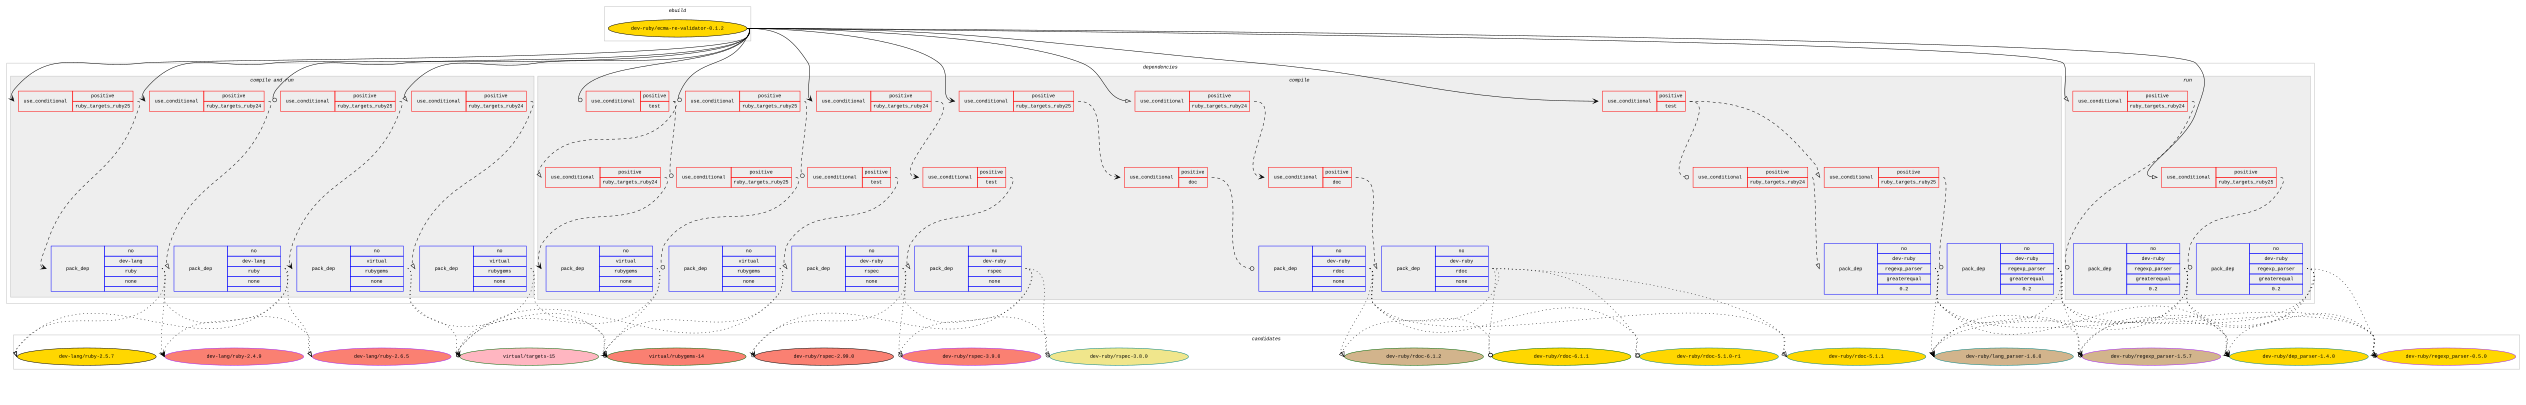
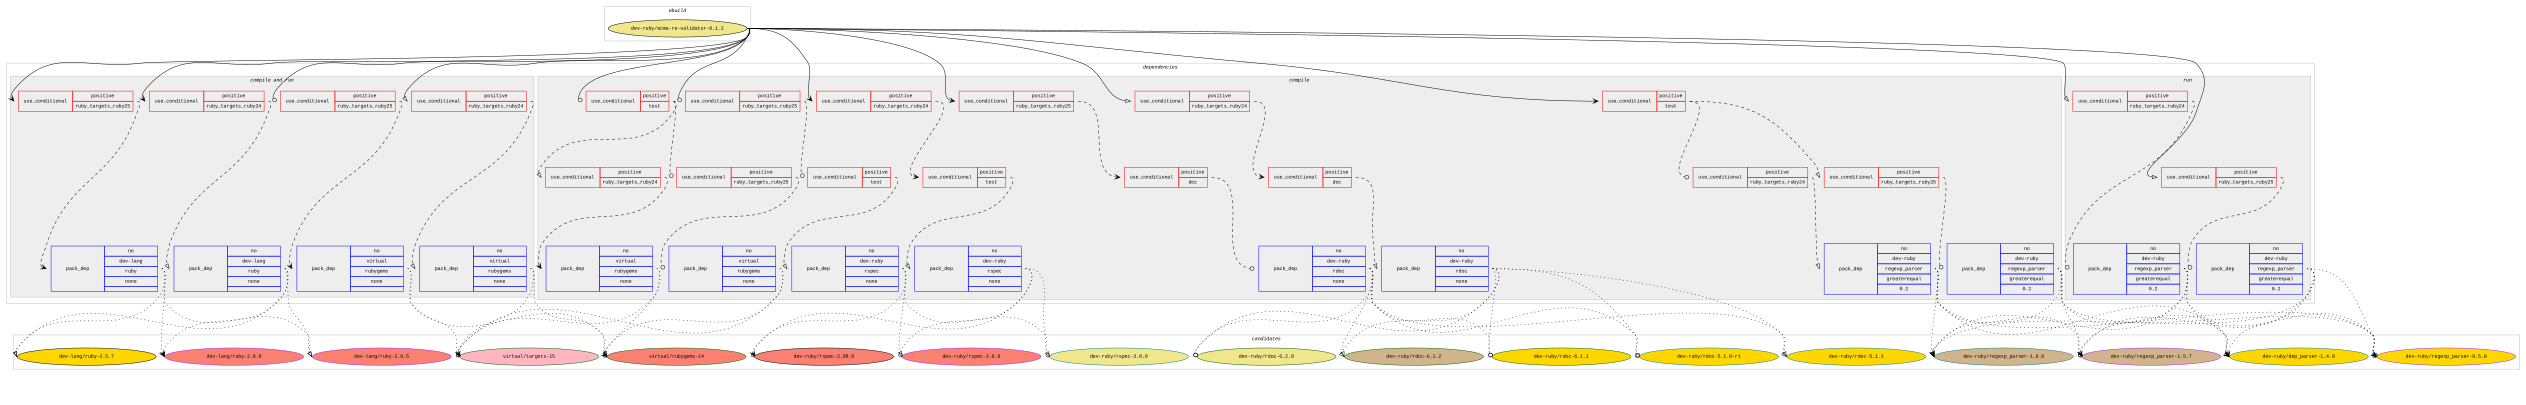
node "dev-ruby/ecma-re-validator-0.1.2": fillcolor gold -> khaki
node "dev-lang/ruby-2.4.9": label "dev-lang/ruby-2.4.9" -> "dev-lang/ruby-2.8.9"
node "dev-ruby/rdoc-6.2.0": added
node "dev-ruby/lang_parser-1.6.0": label "dev-ruby/lang_parser-1.6.0" -> "dev-ruby/regexp_parser-1.6.0"
